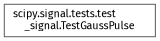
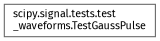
node "scipy.signal.tests.test _signal.TestGaussPulse": label "scipy.signal.tests.test _signal.TestGaussPulse" -> "scipy.signal.tests.test _waveforms.TestGaussPulse"
